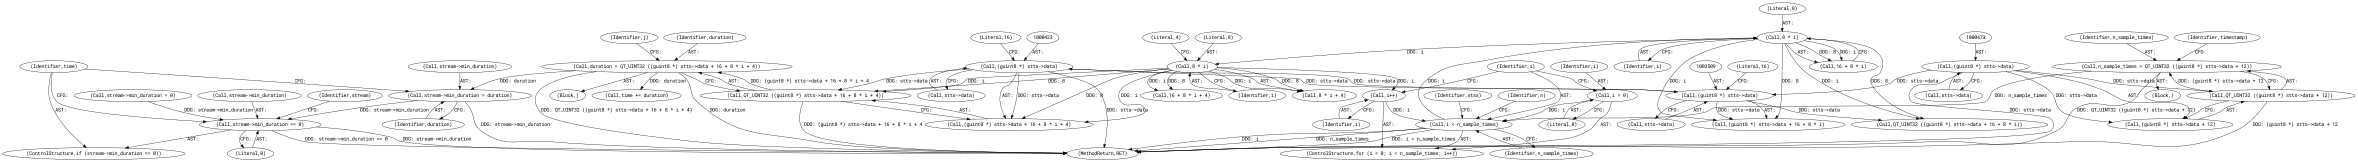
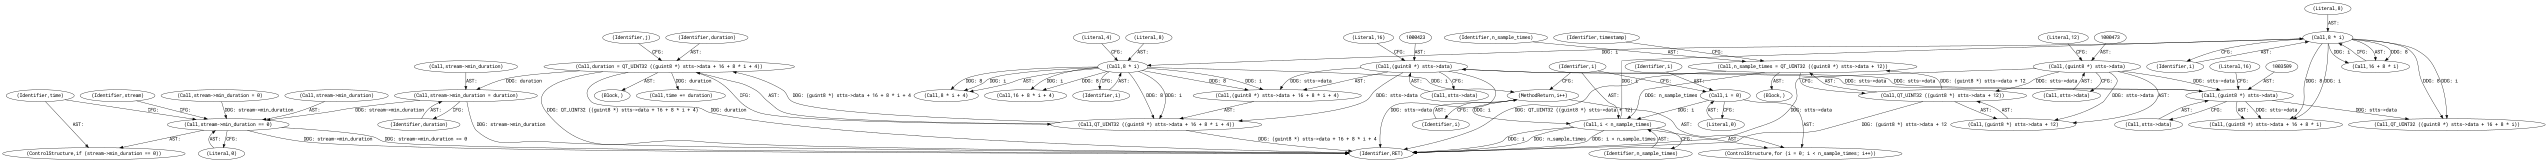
node "(Literal,12)": added
edge "(Identifier,time)" -> "(Call,stream->min_duration = duration)": removed, label "CFG:"
node "(Call,i++)": label "(Call,i++)" -> "(MethodReturn,i++)"
node "(Identifier,stss)": removed
node "(Identifier,n)": removed
edge "(Call,QT_UINT32 ((guint8 *) stts->data + 16 + 8 * i + 4))" -> "(Call,(guint8 *) stts->data + 16 + 8 * i + 4)": removed, label "CFG:"
edge "(Call,QT_UINT32 ((guint8 *) stts->data + 12))" -> "(Call,(guint8 *) stts->data + 12)": label "CFG: " -> "AST: "
node "(MethodReturn,RET)": label "(MethodReturn,RET)" -> "(Identifier,RET)"
